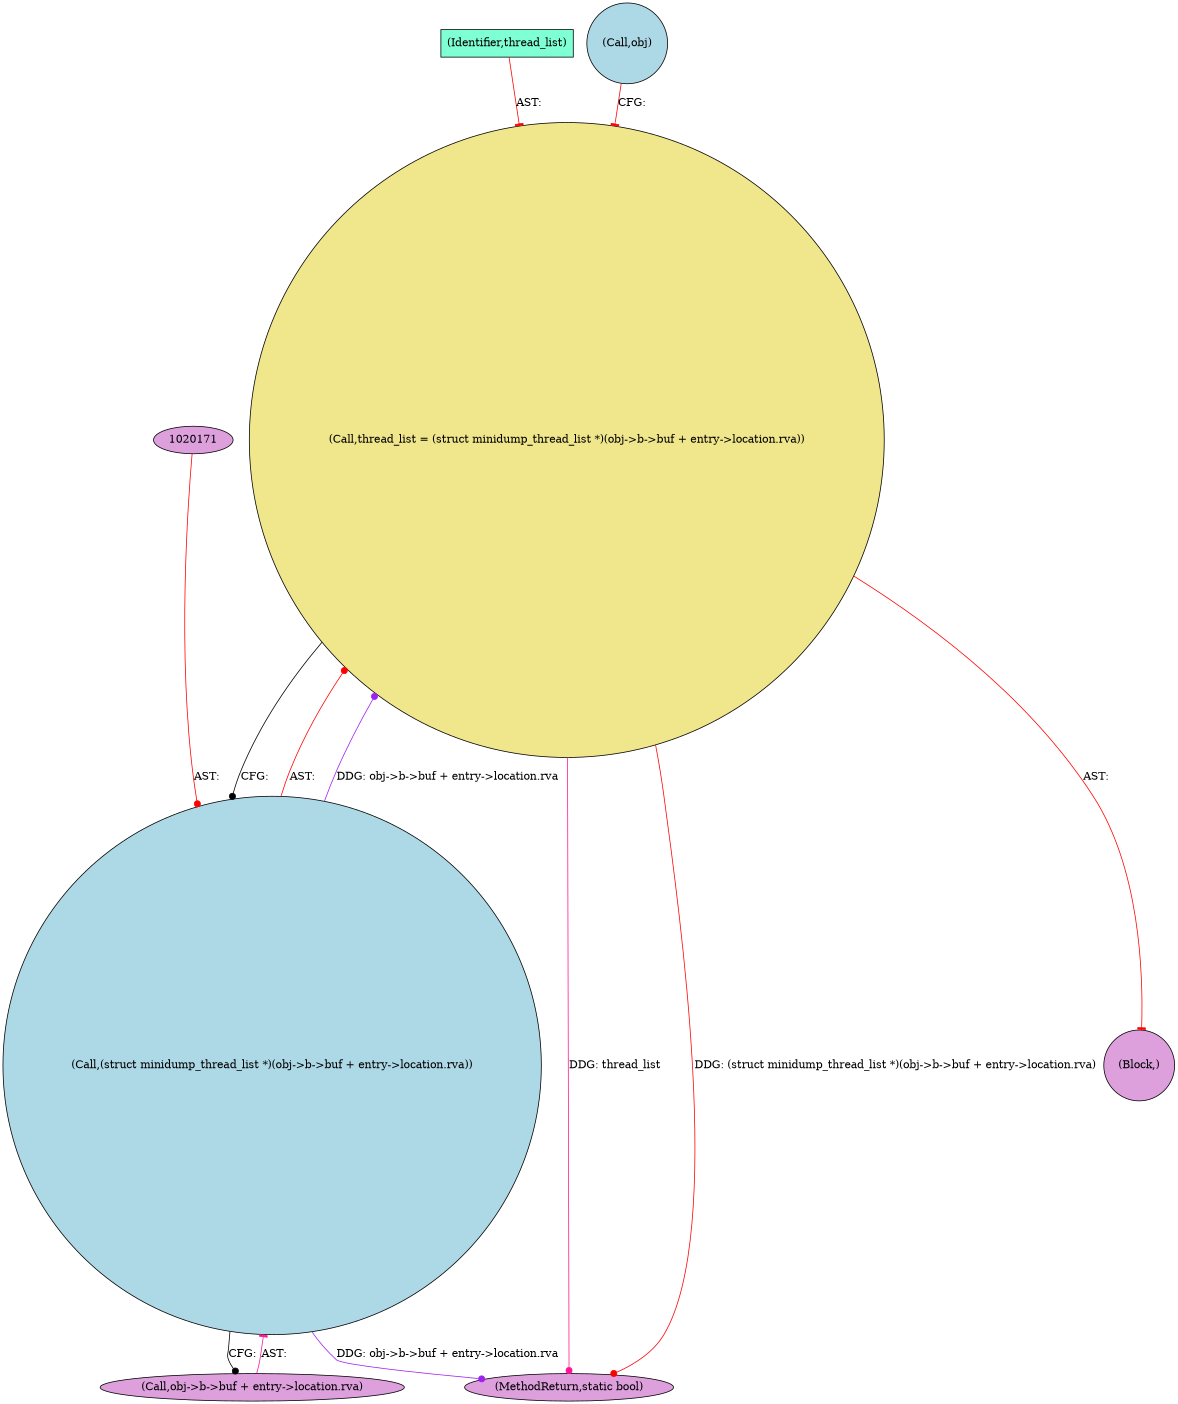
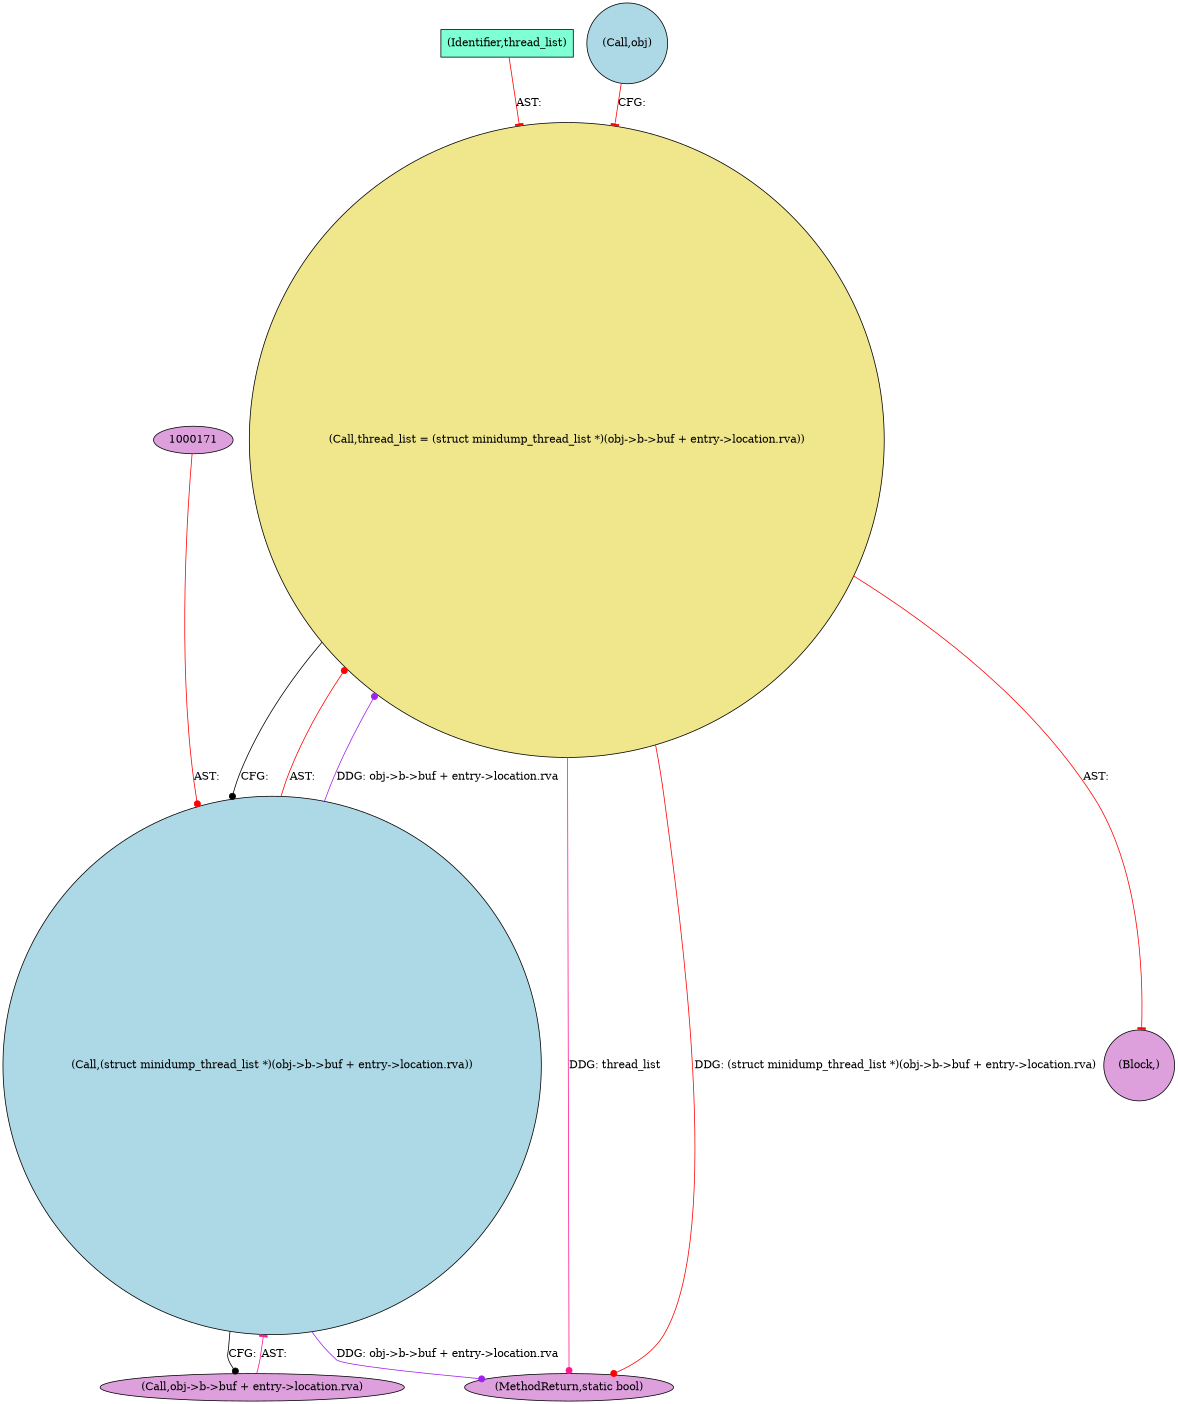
node "1020171": label "1020171" -> "1000171"
